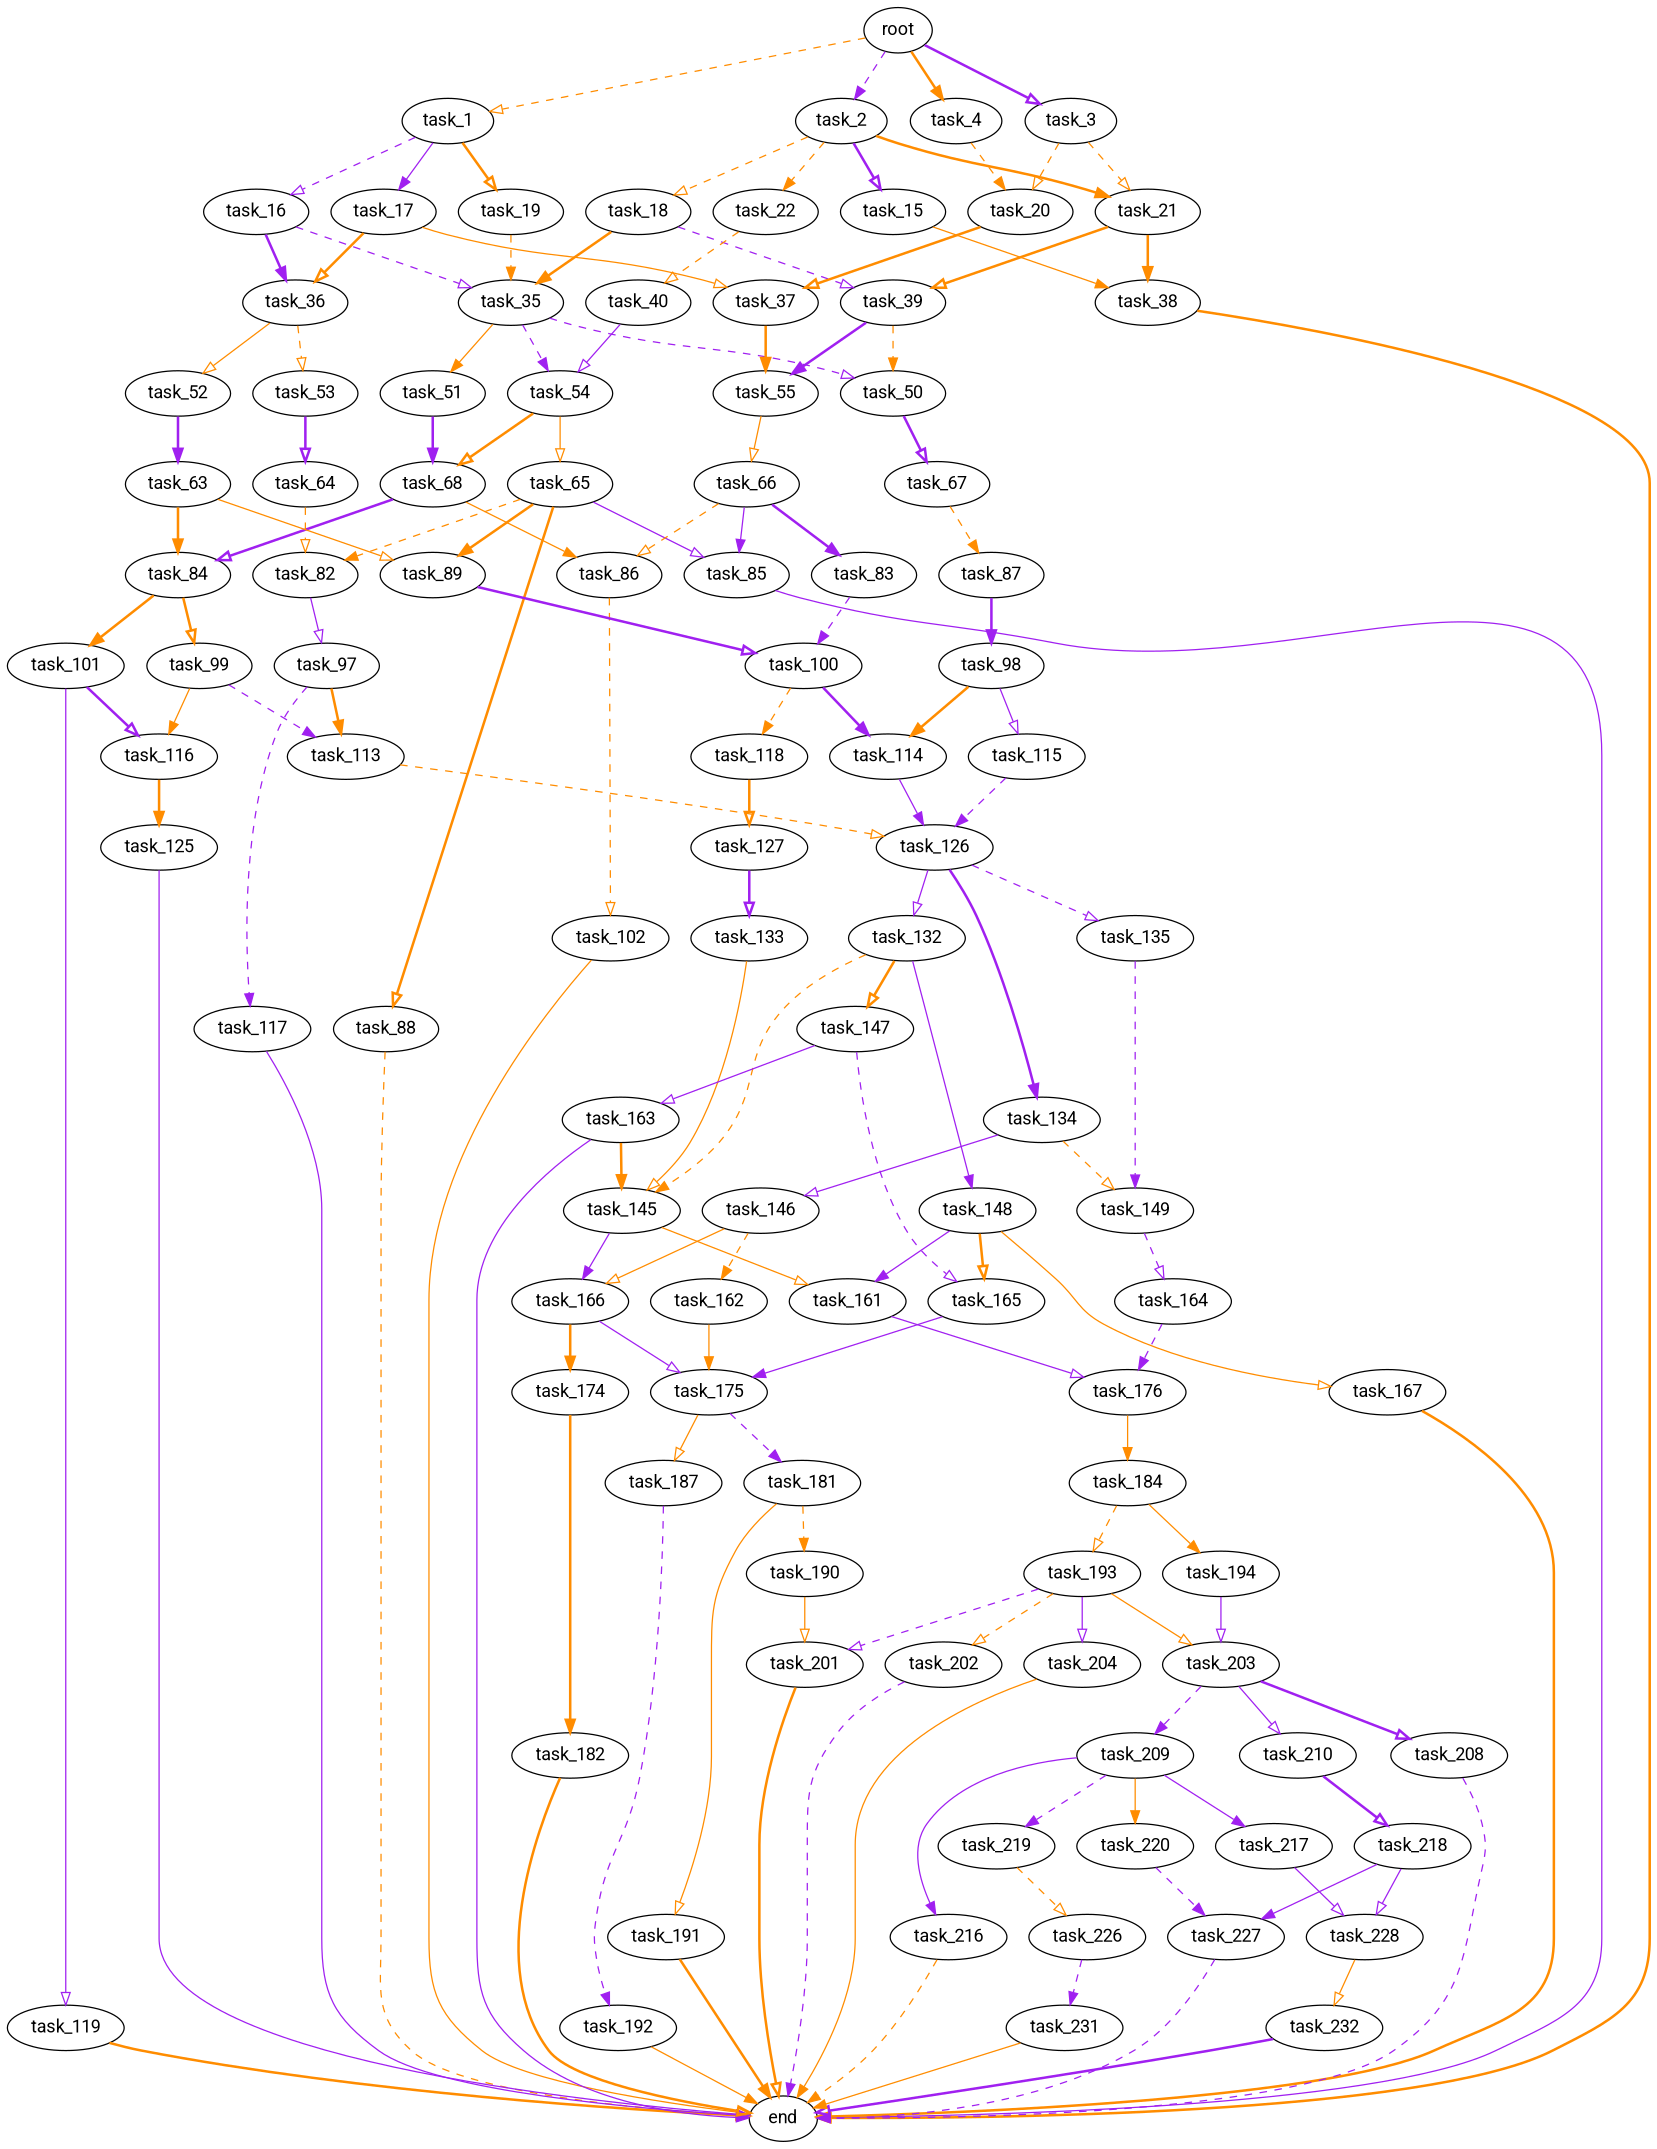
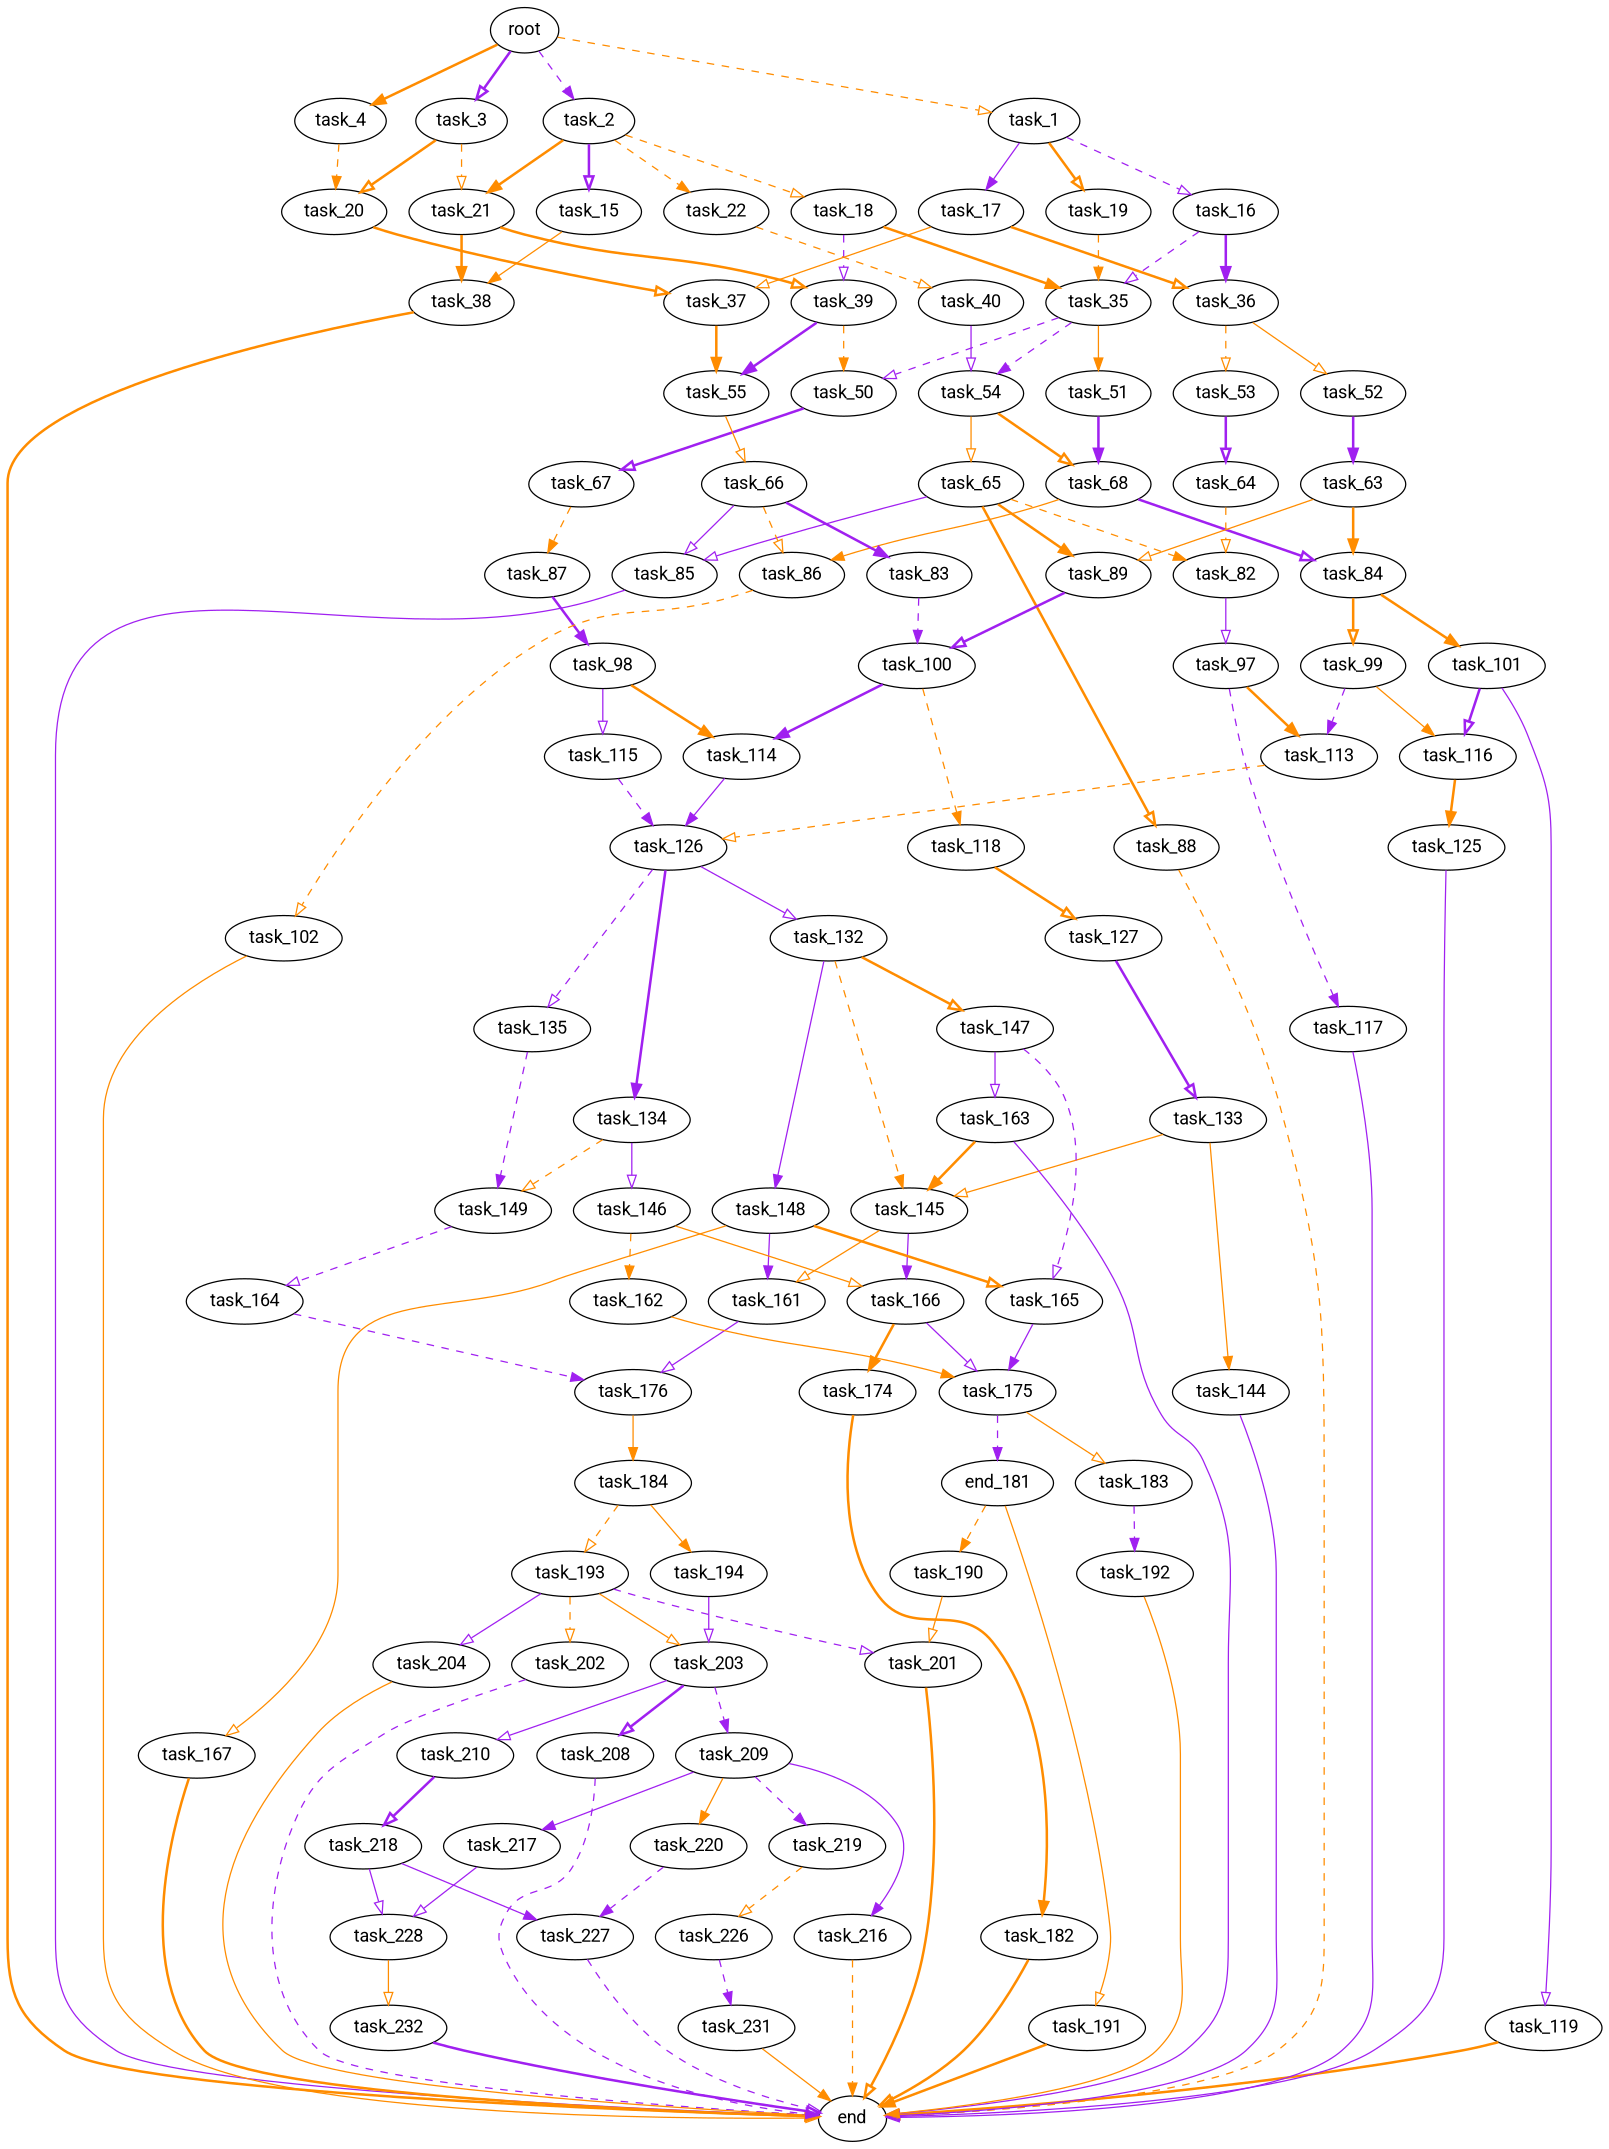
edge "task_3" -> "task_20": style dashed -> bold
edge "task_66" -> "task_85": arrowhead normal -> onormal
node "task_144": added
node "task_187": label "task_187" -> "task_183"
node "task_181": label "task_181" -> "end_181"
